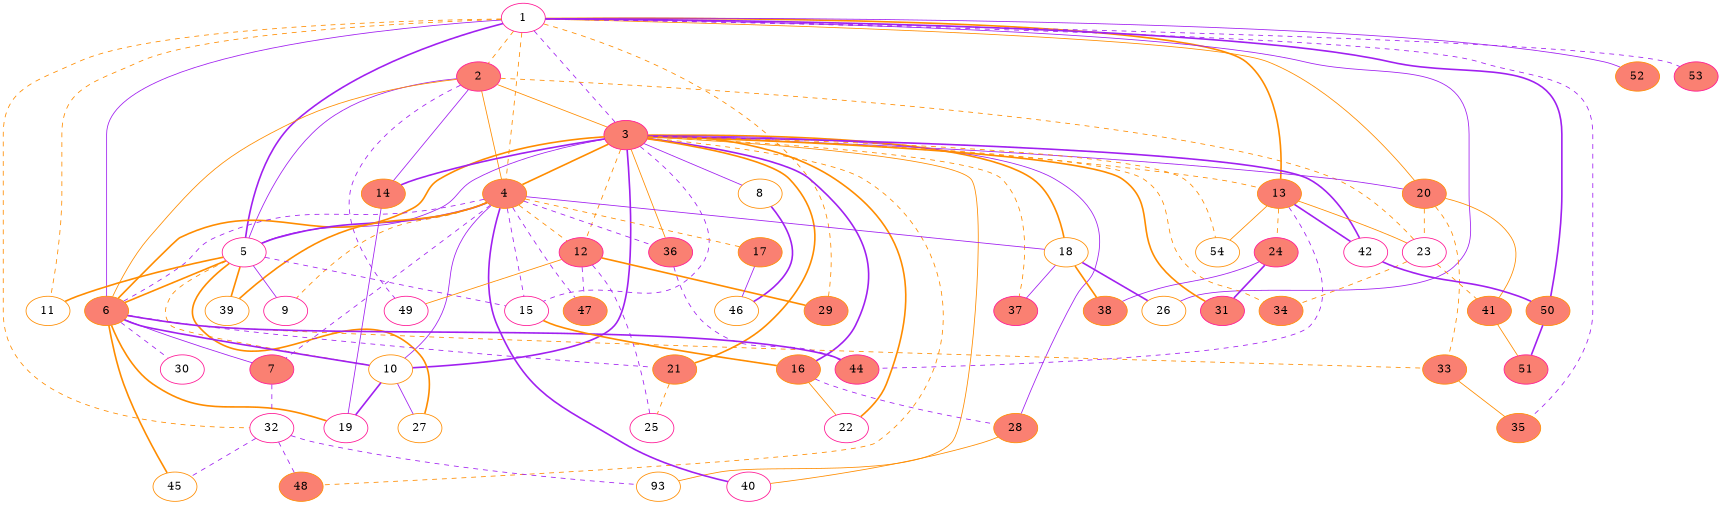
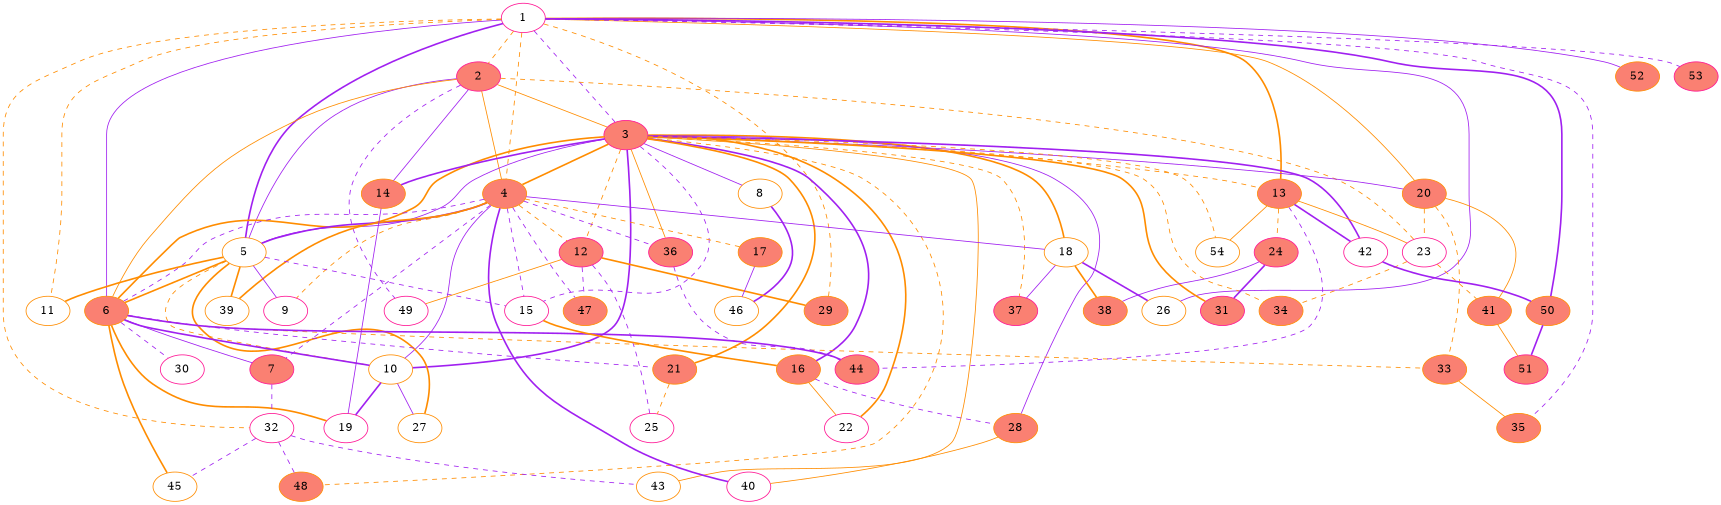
node "5": color deeppink -> darkorange
node "93": label "93" -> "43"
